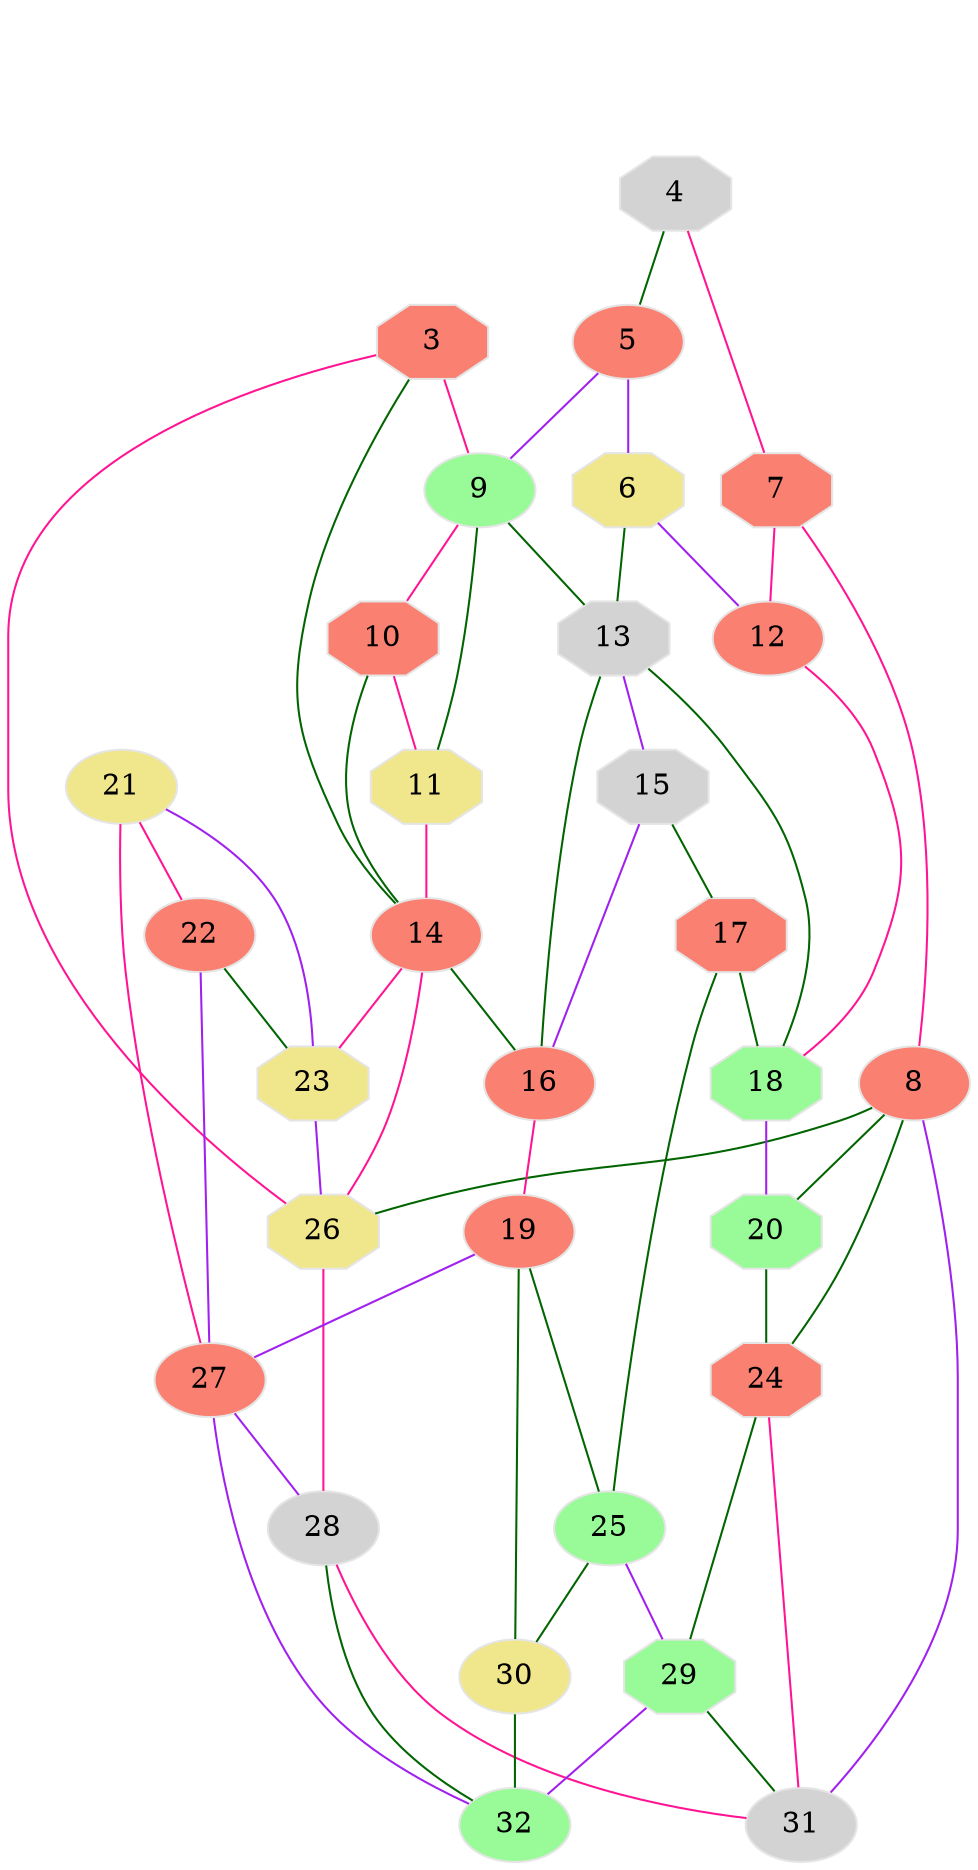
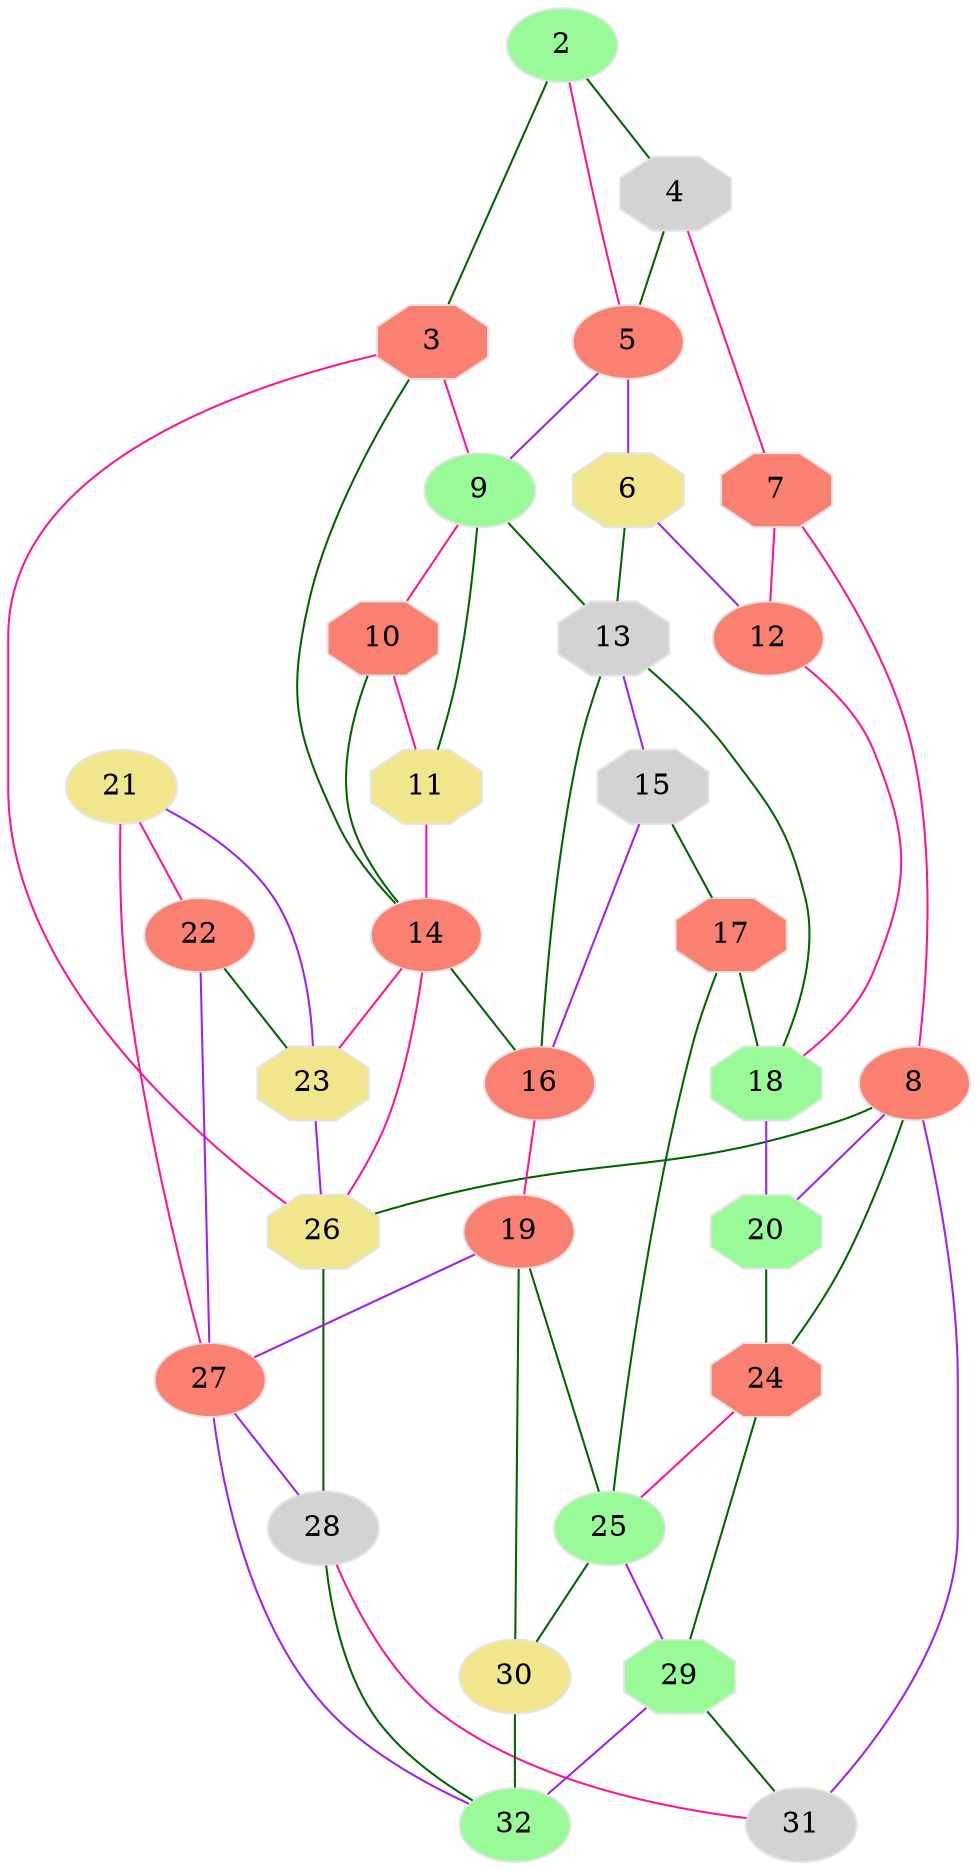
node "2": added
edge "8" -- "20": color darkgreen -> purple
edge "26" -- "28": color deeppink -> darkgreen
edge "24" -- "31": now "24" -- "25"
